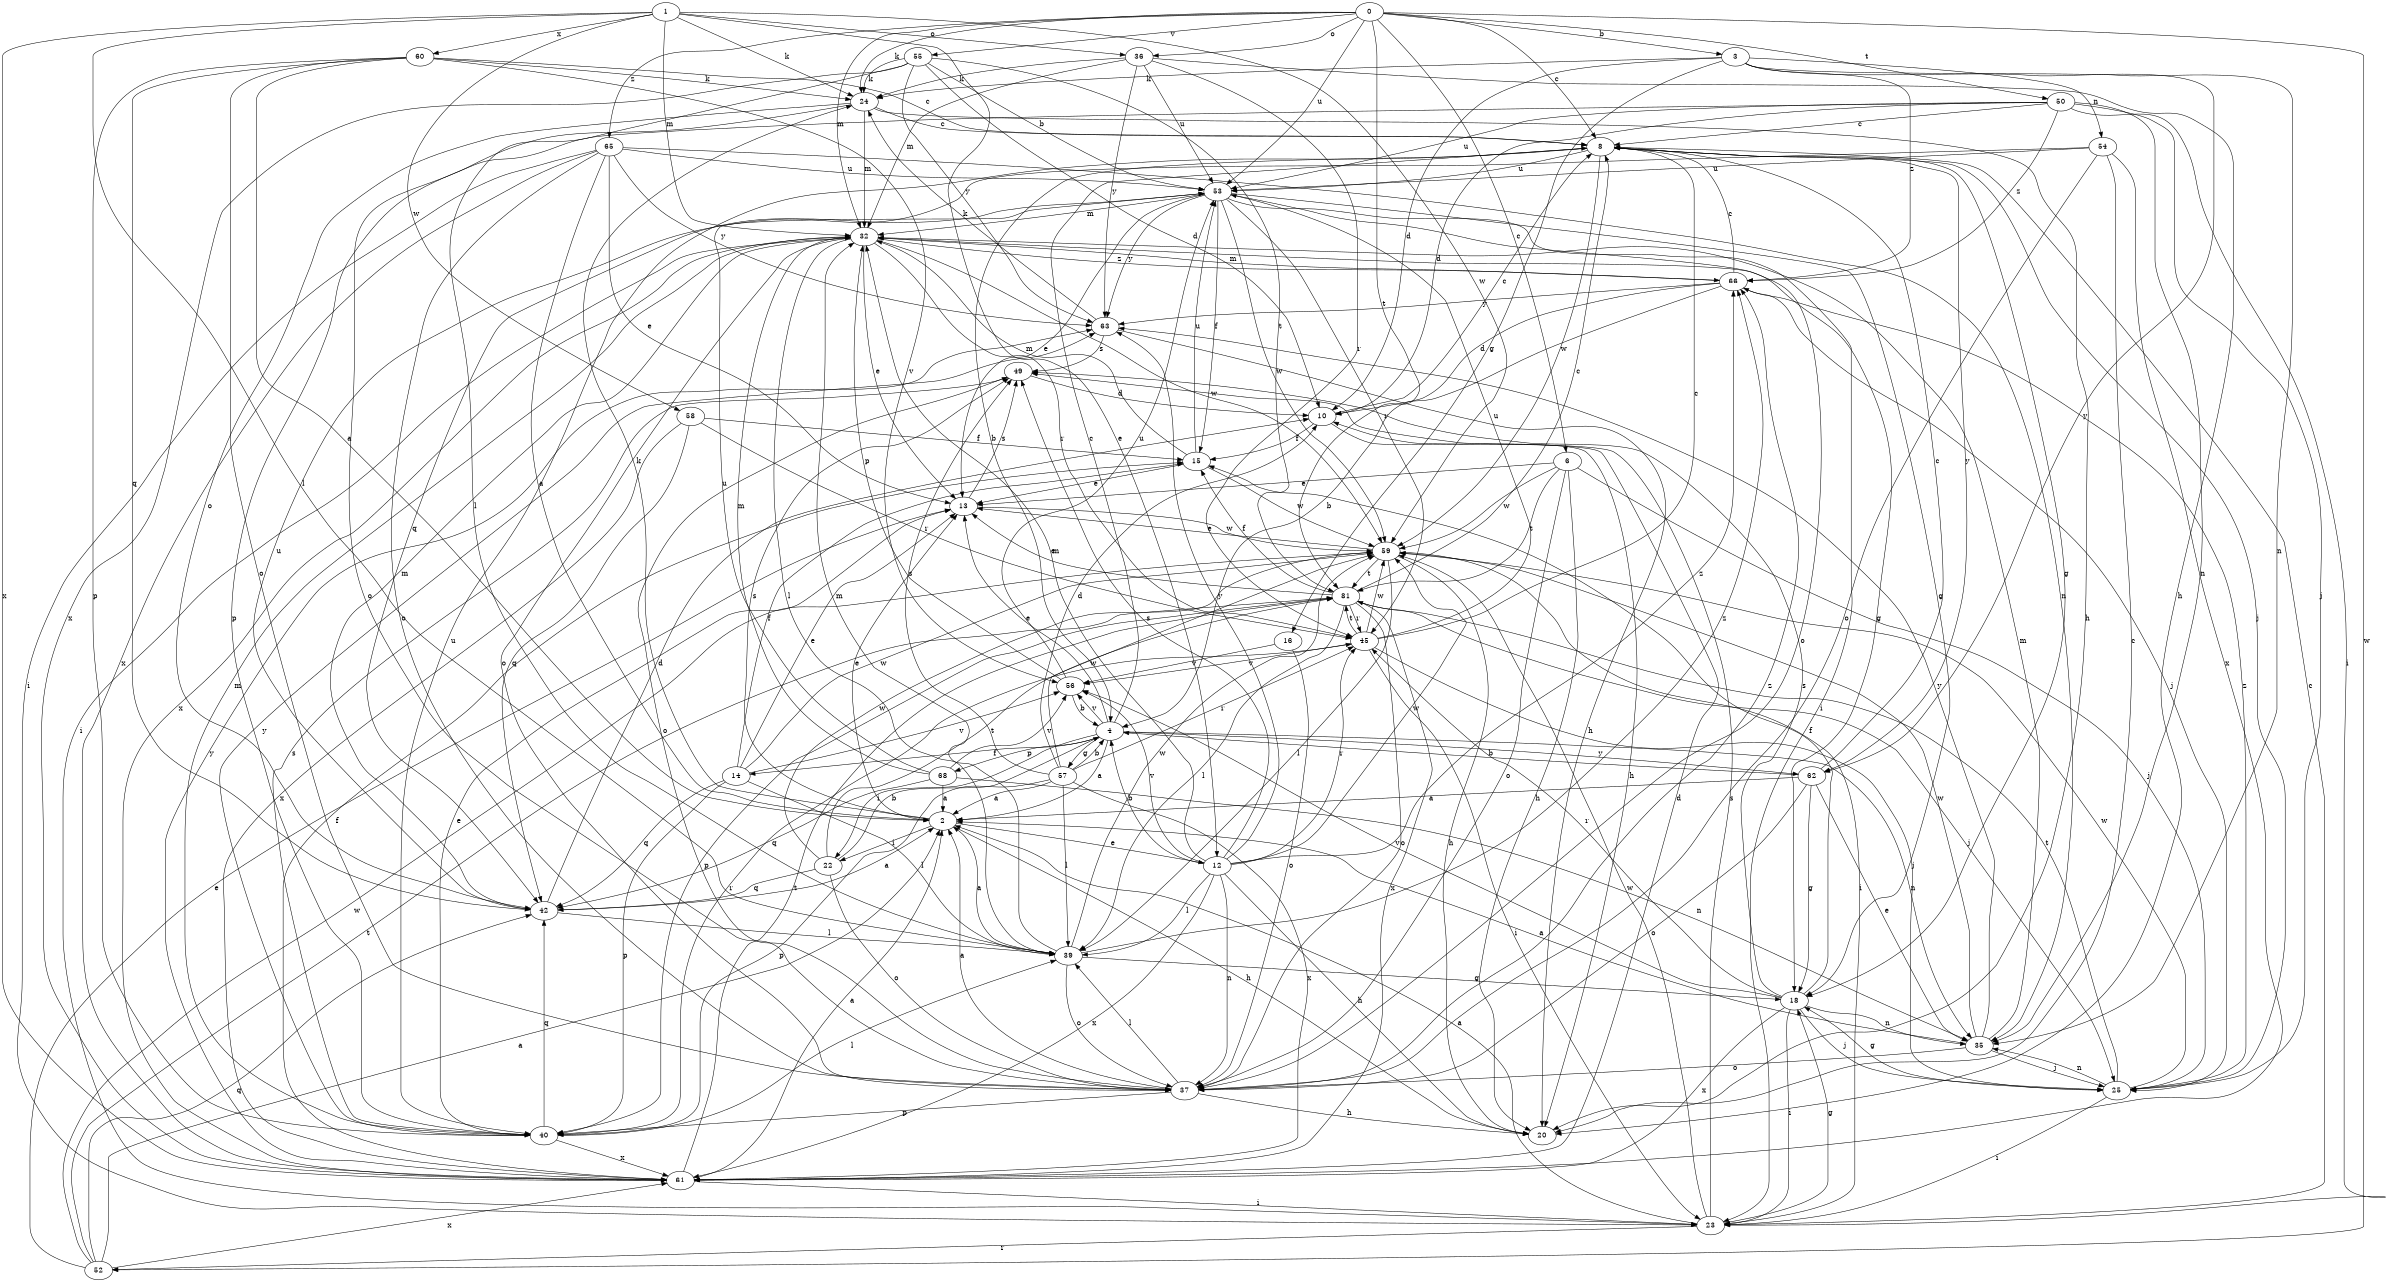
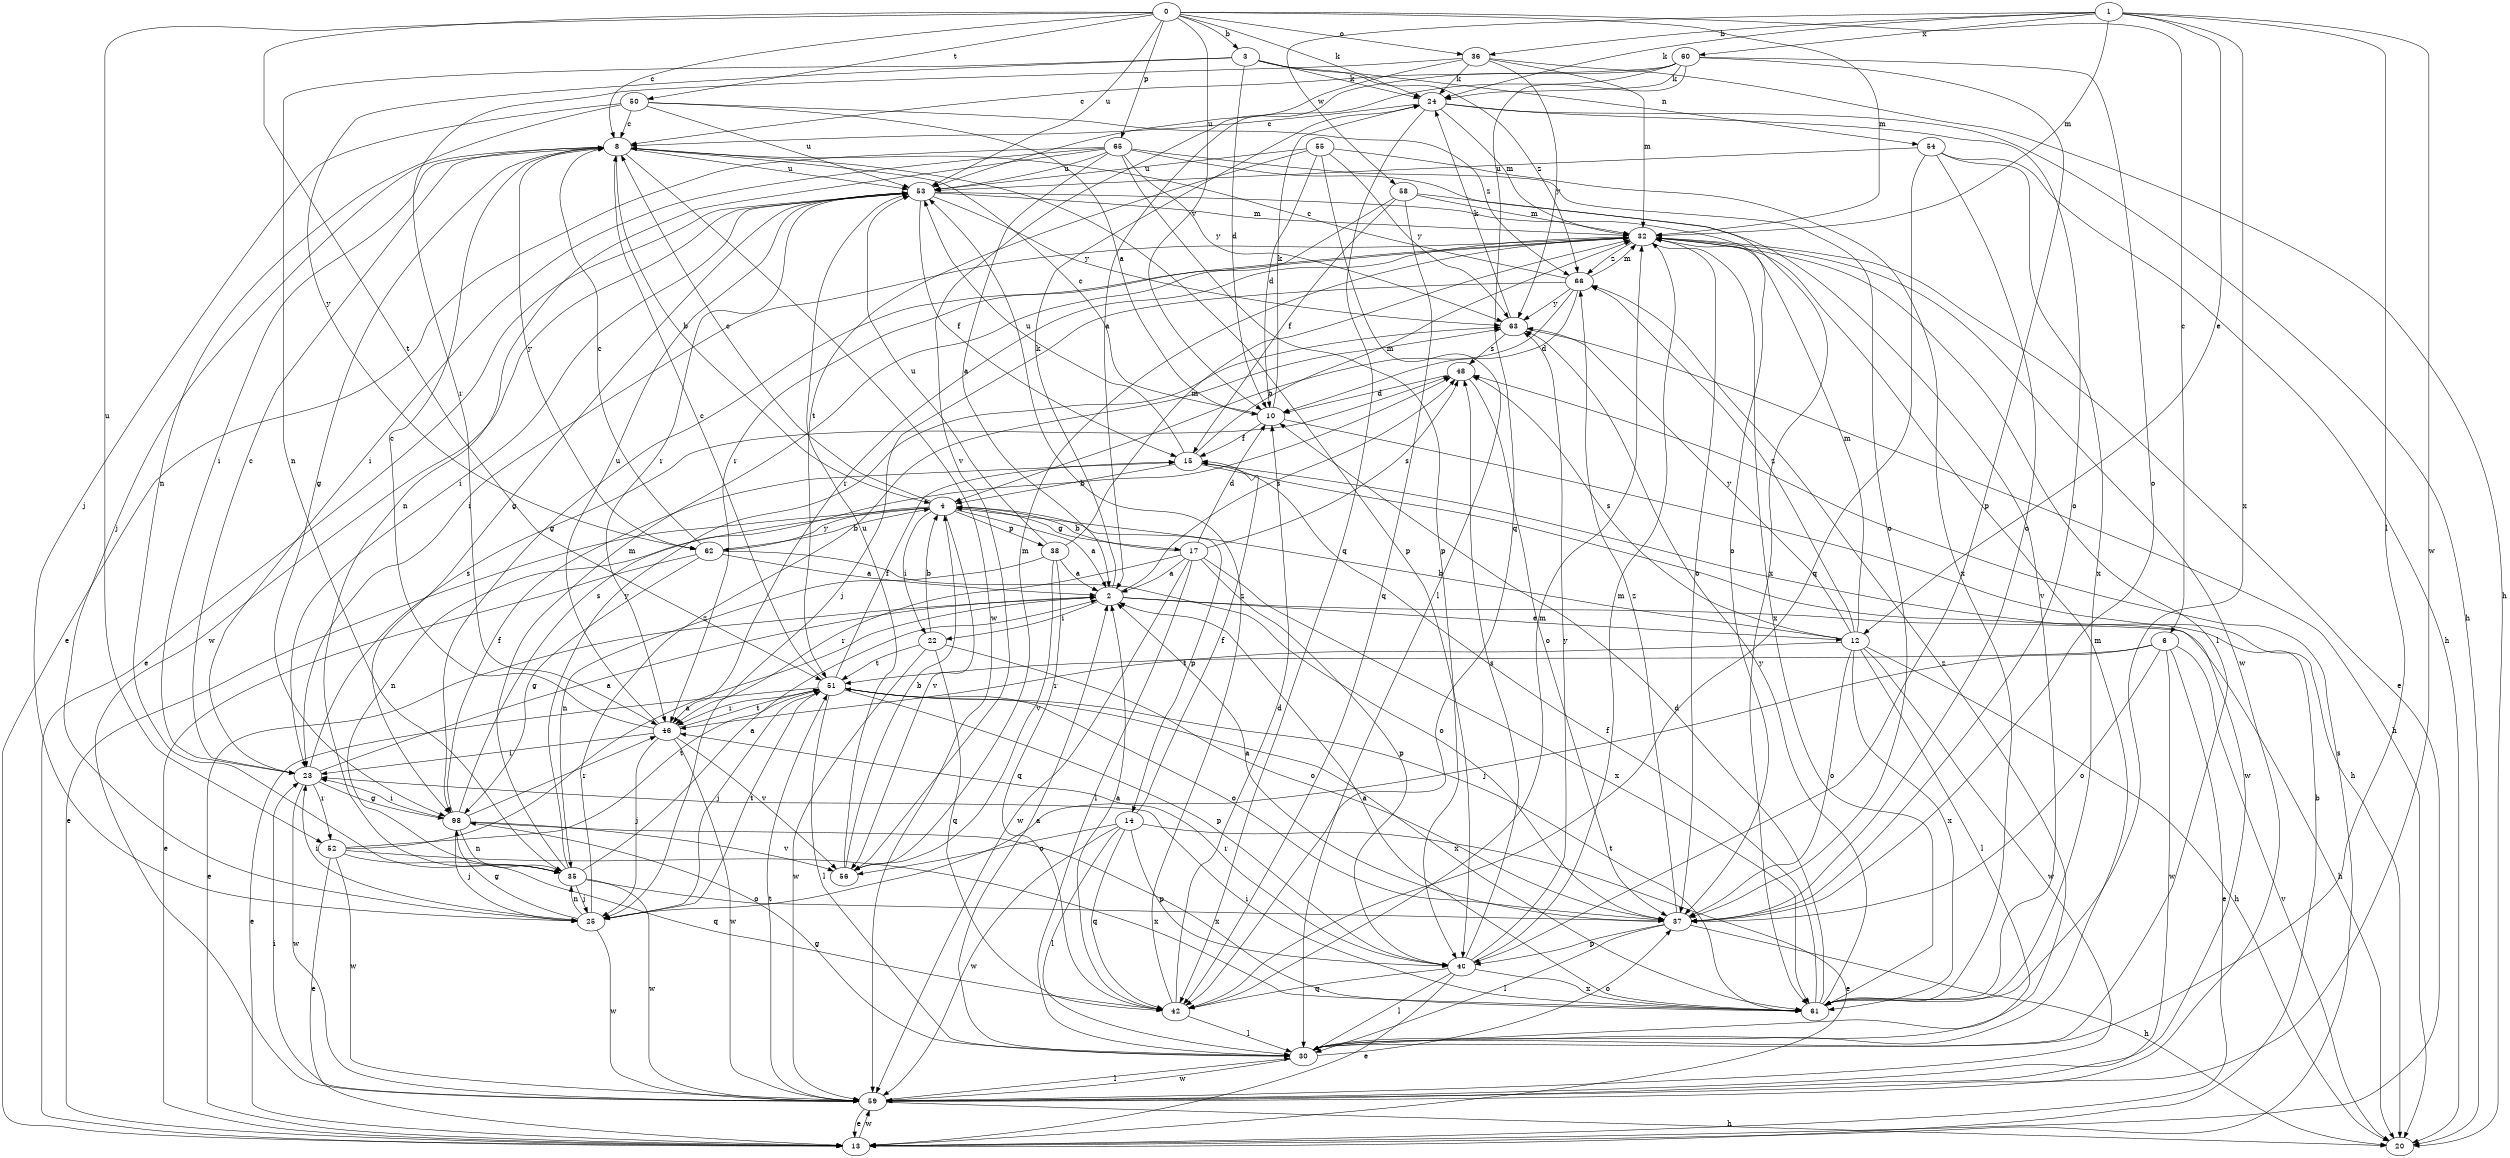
edge "1" -> "36": label "o" -> "b"
edge "0" -> "55": now "0" -> "10"
edge "55" -> "24": now "10" -> "24"
edge "0" -> "65": label "z" -> "p"
edge "55" -> "53": label "b" -> "u"
edge "50" -> "40": now "65" -> "40"
edge "58" -> "32": added, label "m"
edge "50" -> "10": label "d" -> "a"
node "49": label "49" -> "48"
edge "56" -> "32": label "p" -> "m"
edge "15" -> "13": label "e" -> "b"
edge "15" -> "4": added, label "b"
edge "24" -> "42": label "o" -> "q"
edge "42" -> "53": label "u" -> "z"
edge "25" -> "66": now "25" -> "63"
node "81": label "81" -> "51"
edge "8" -> "40": label "u" -> "p"
node "16": removed
node "45": label "45" -> "46"
edge "54" -> "20": label "c" -> "h"
edge "0" -> "52": label "w" -> "u"
edge "14" -> "56": label "v" -> "o"
edge "4" -> "14": label "f" -> "p"
node "68": label "68" -> "38"
node "57": label "57" -> "17"
edge "12" -> "56": removed, label "v"
edge "58" -> "61": label "x" -> "v"
edge "6" -> "20": label "h" -> "v"
edge "62" -> "35": now "62" -> "13"
edge "50" -> "23": now "8" -> "23"
node "39": label "39" -> "30"
edge "12" -> "37": label "n" -> "o"
node "18": label "18" -> "98"
